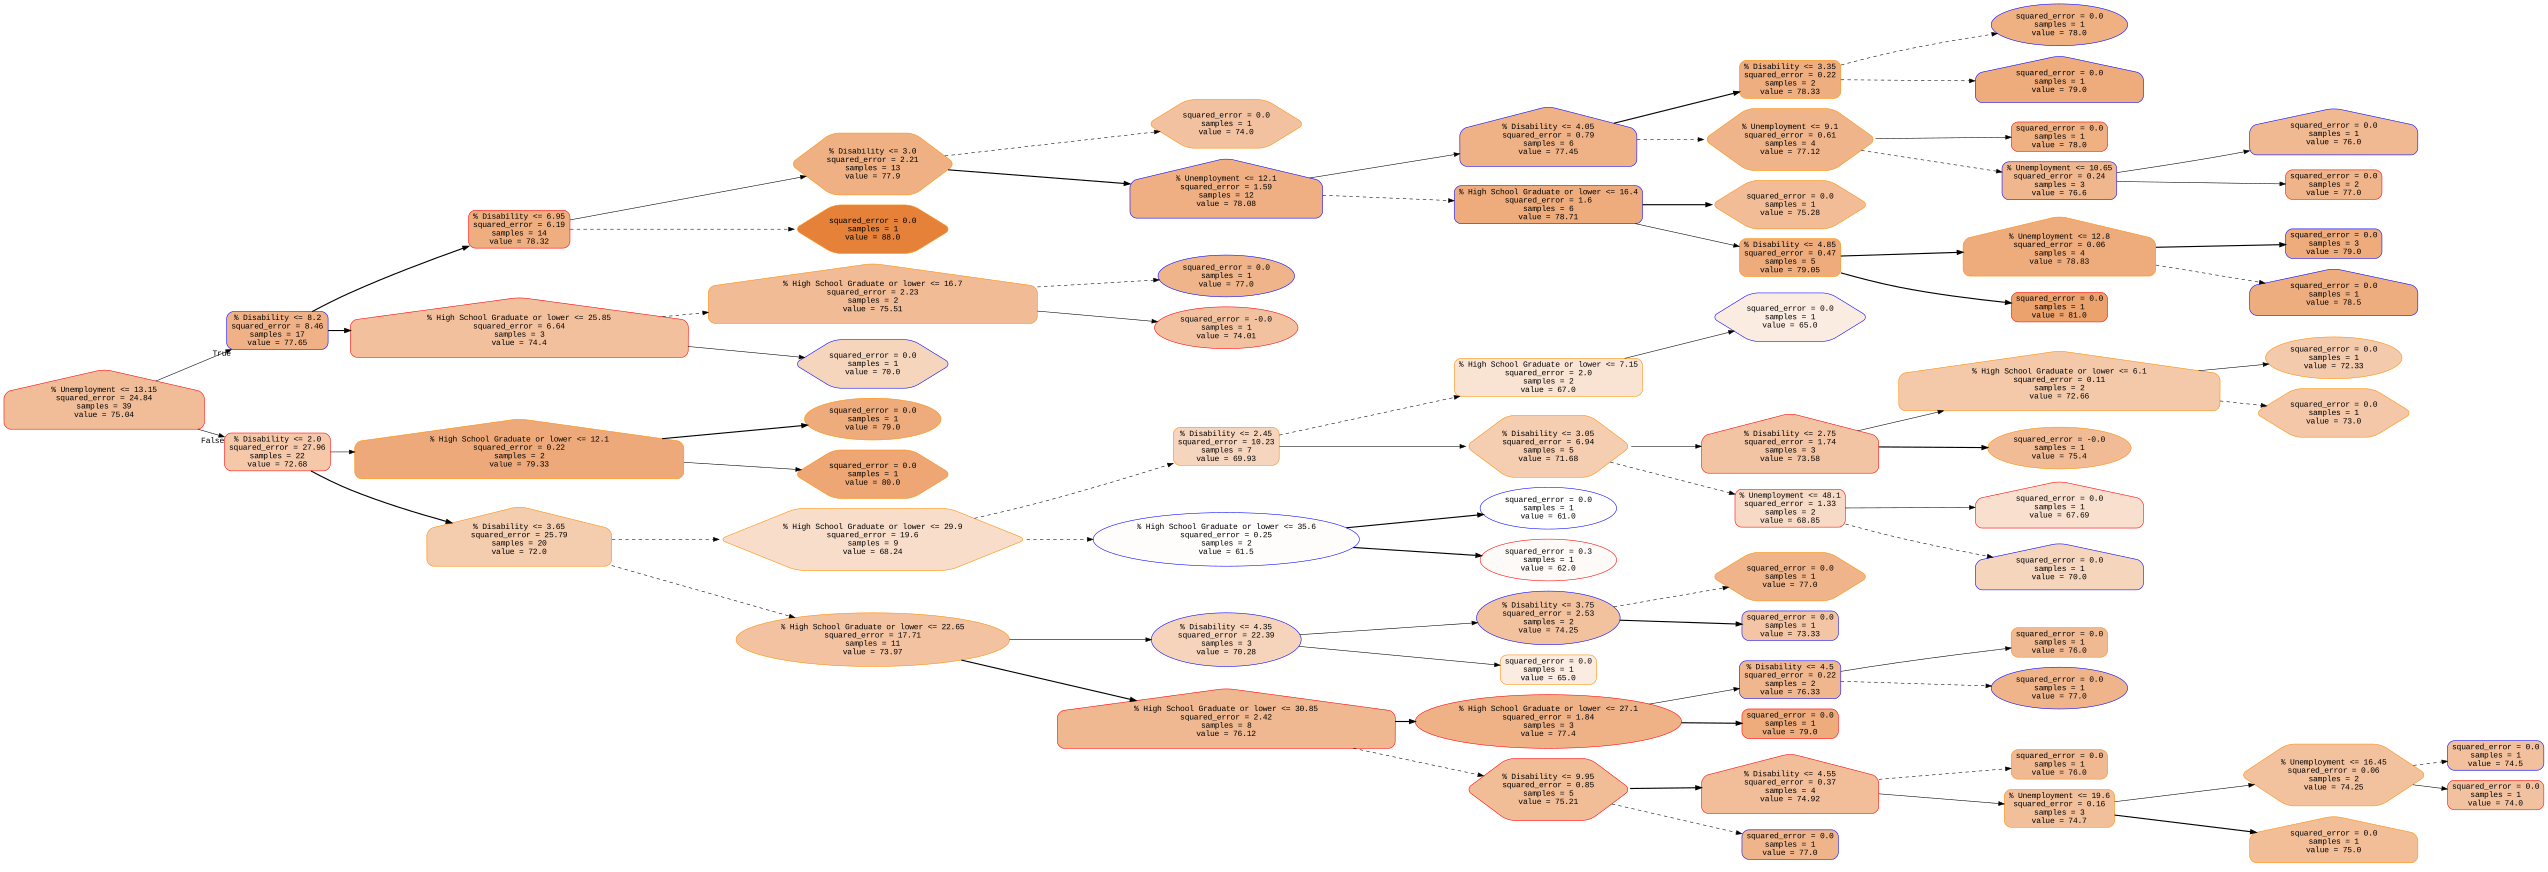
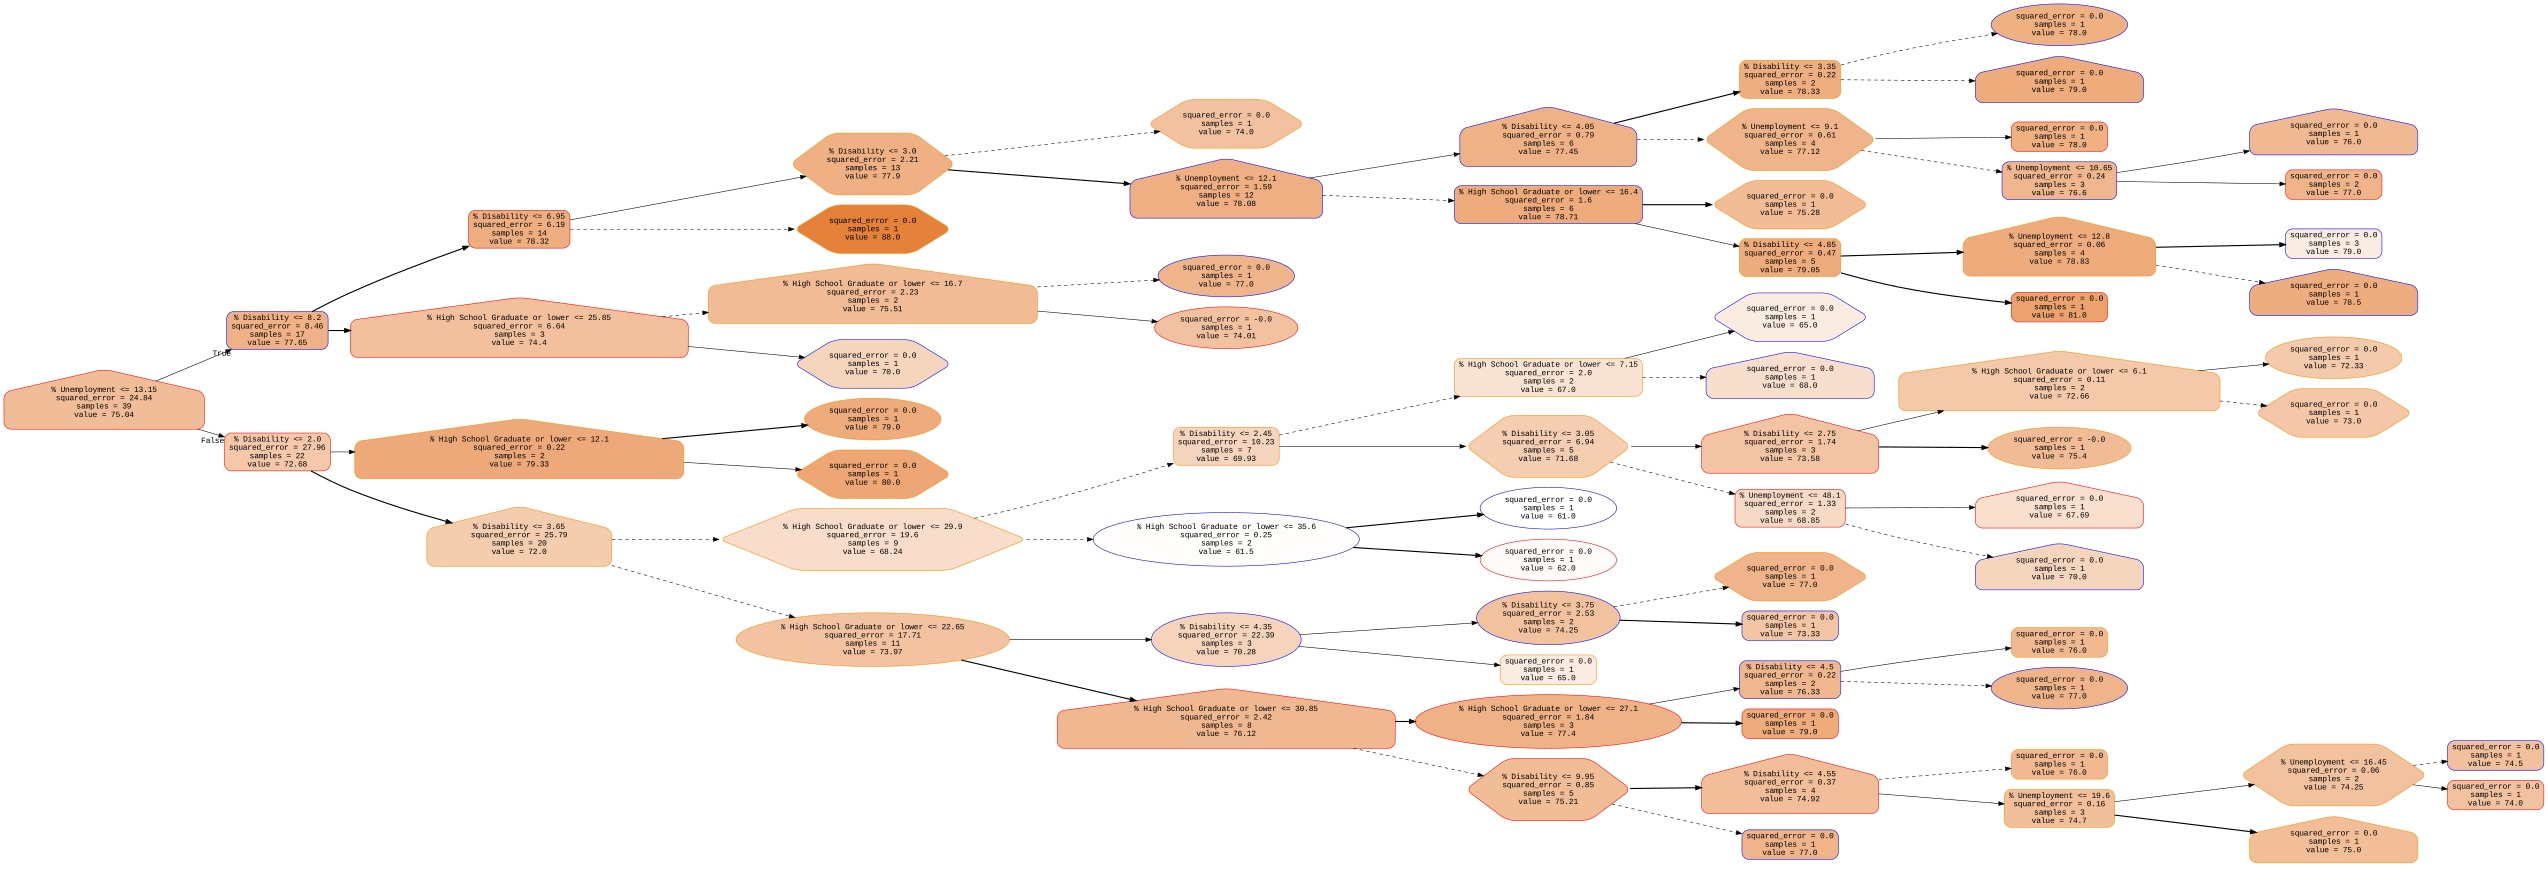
node "squared_error = 0.0 samples = 3 value = 79.0": fillcolor #eeab7b -> #fbece2
node "squared_error = 0.0 samples = 1 value = 68.0": added
node "squared_error = 0.3 samples = 1 value = 62.0": label "squared_error = 0.3 samples = 1 value = 62.0" -> "squared_error = 0.0 samples = 1 value = 62.0"
